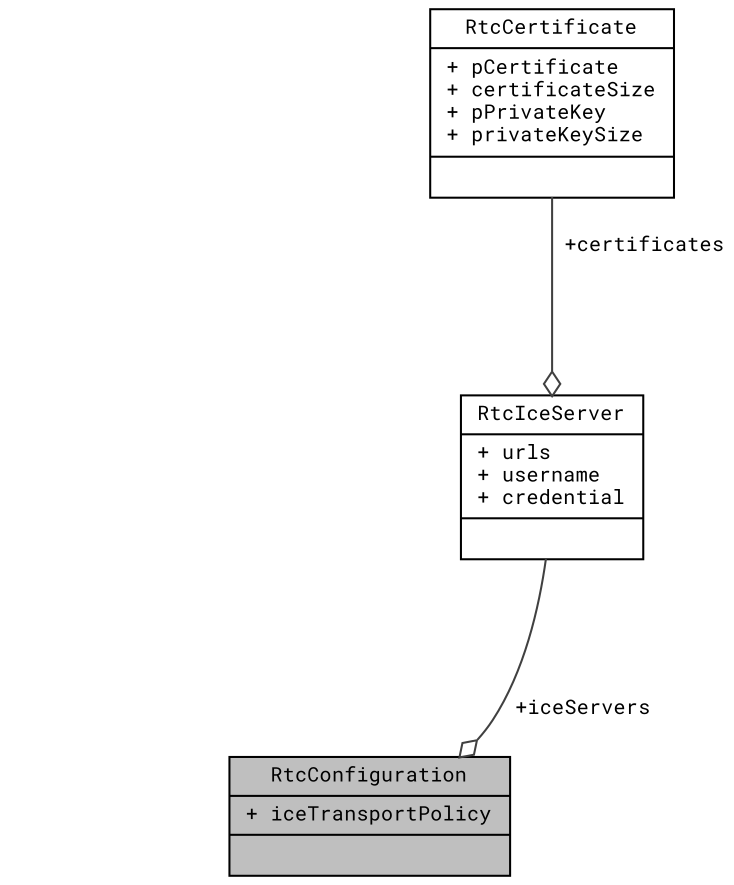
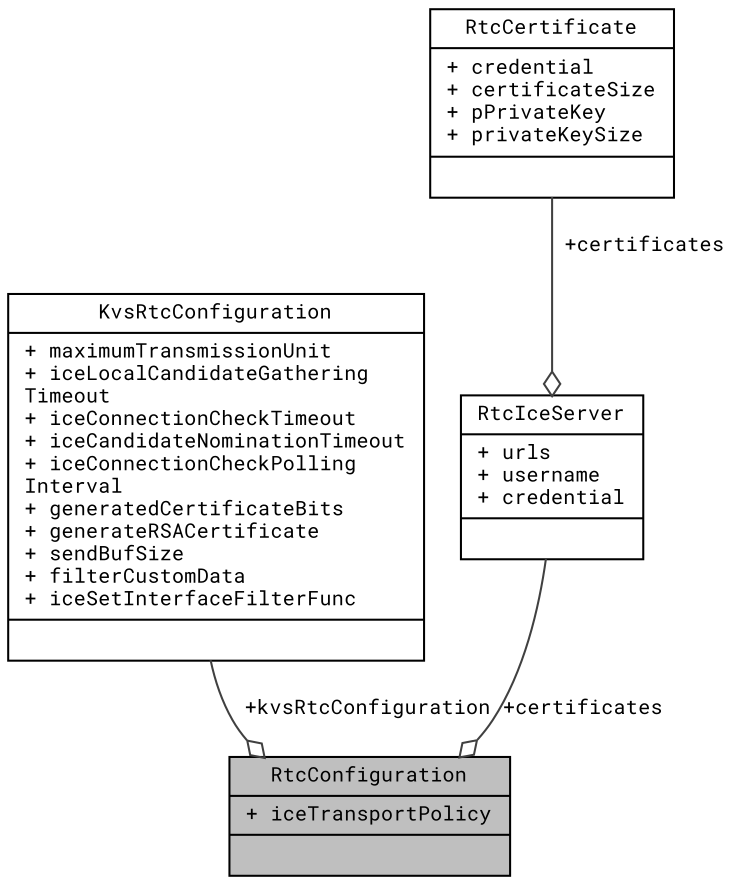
node "RtcCertificate": text "+ pCertificate" -> "+ credential"
node "KvsRtcConfiguration": added
edge "RtcIceServer" -> "RtcConfiguration": label " +iceServers" -> " +certificates"
